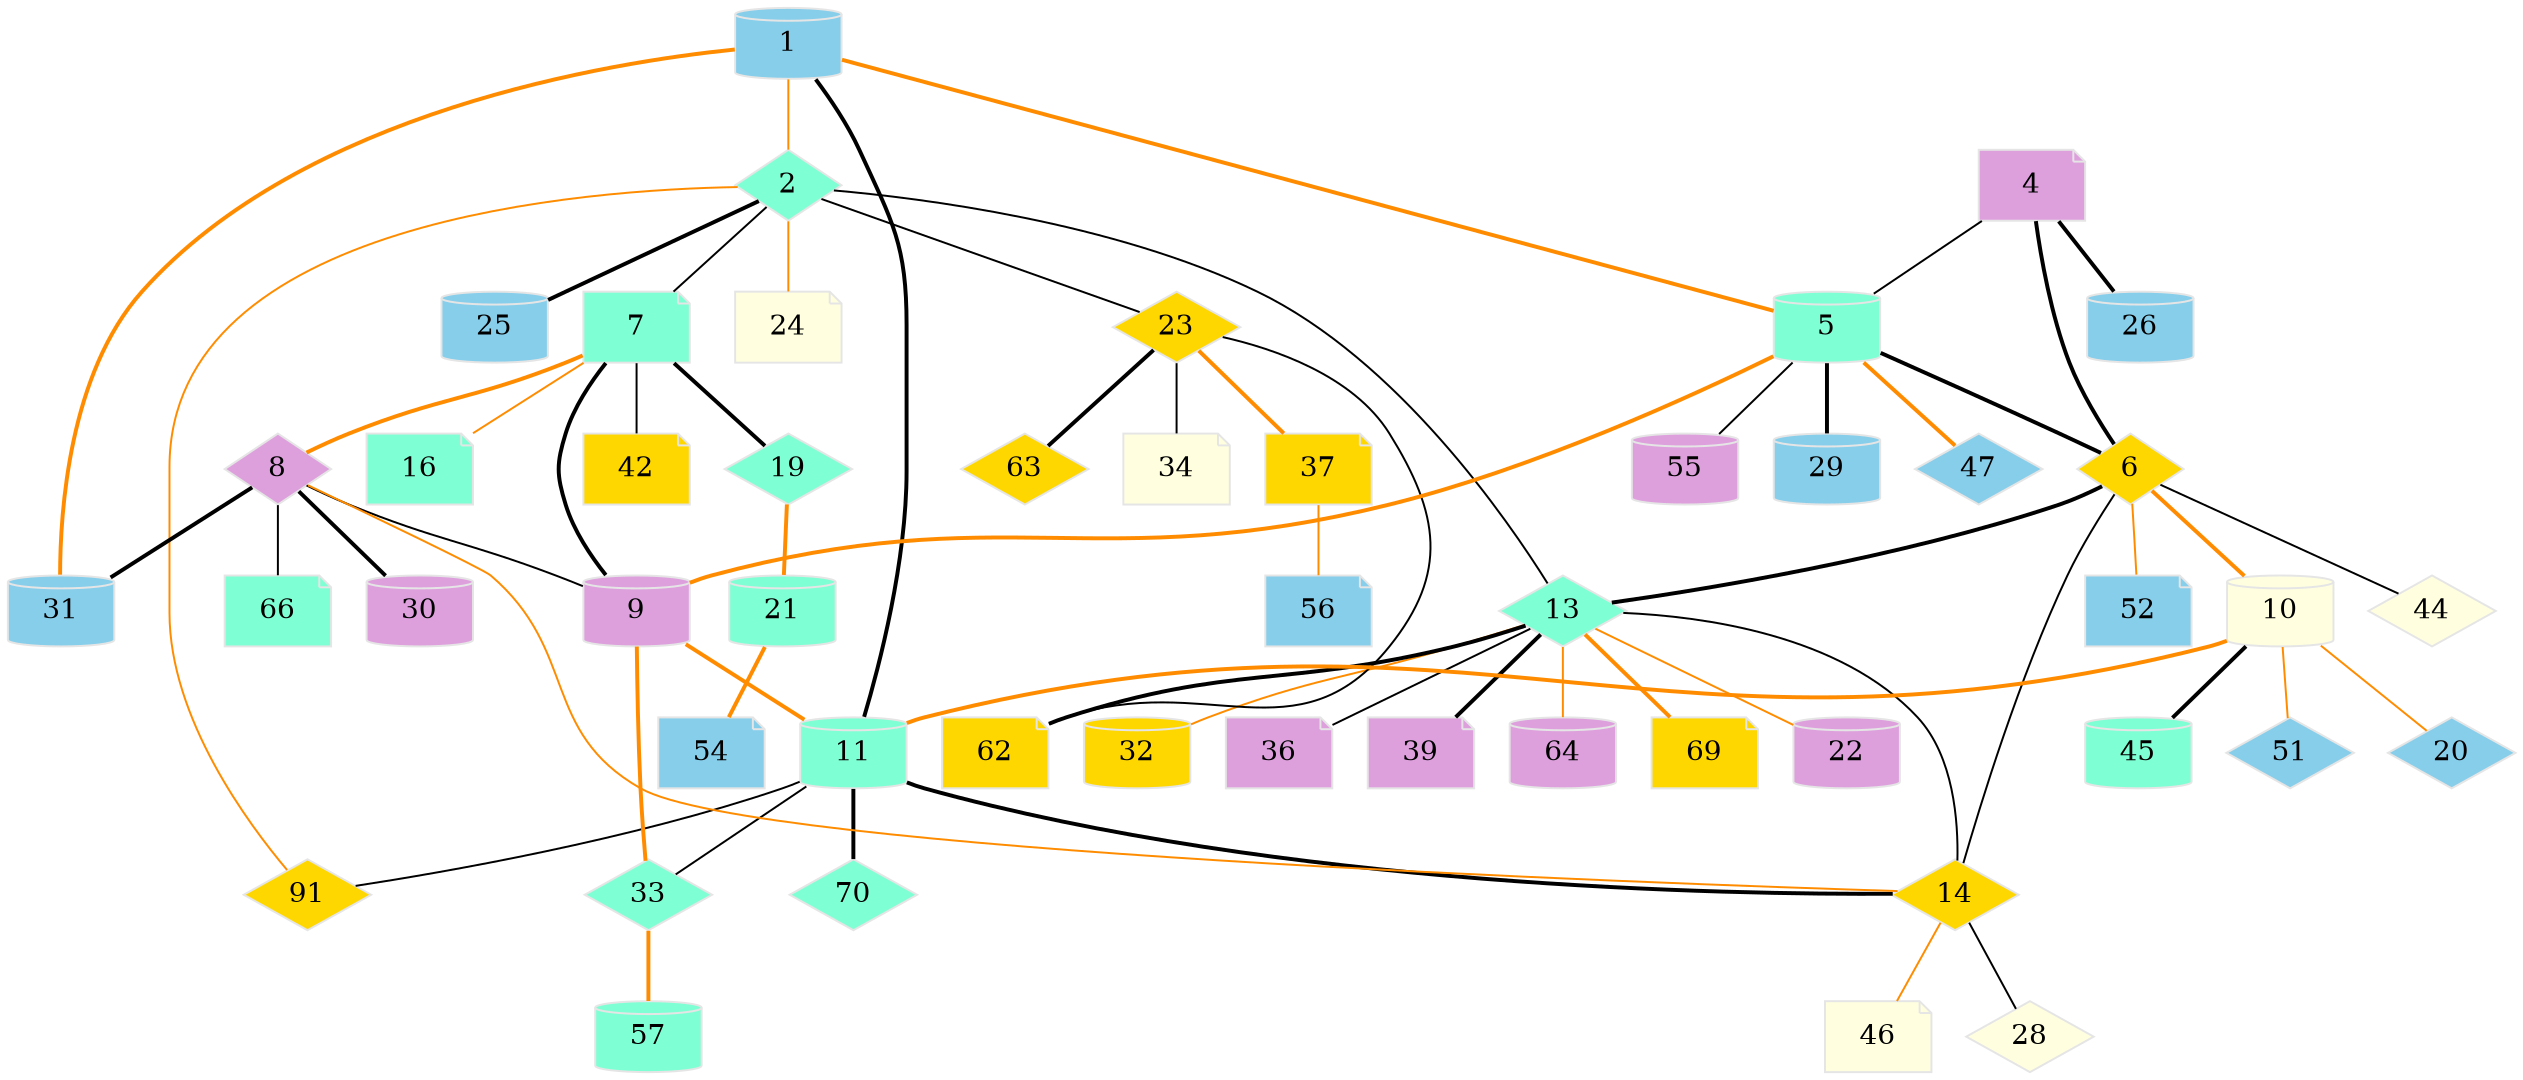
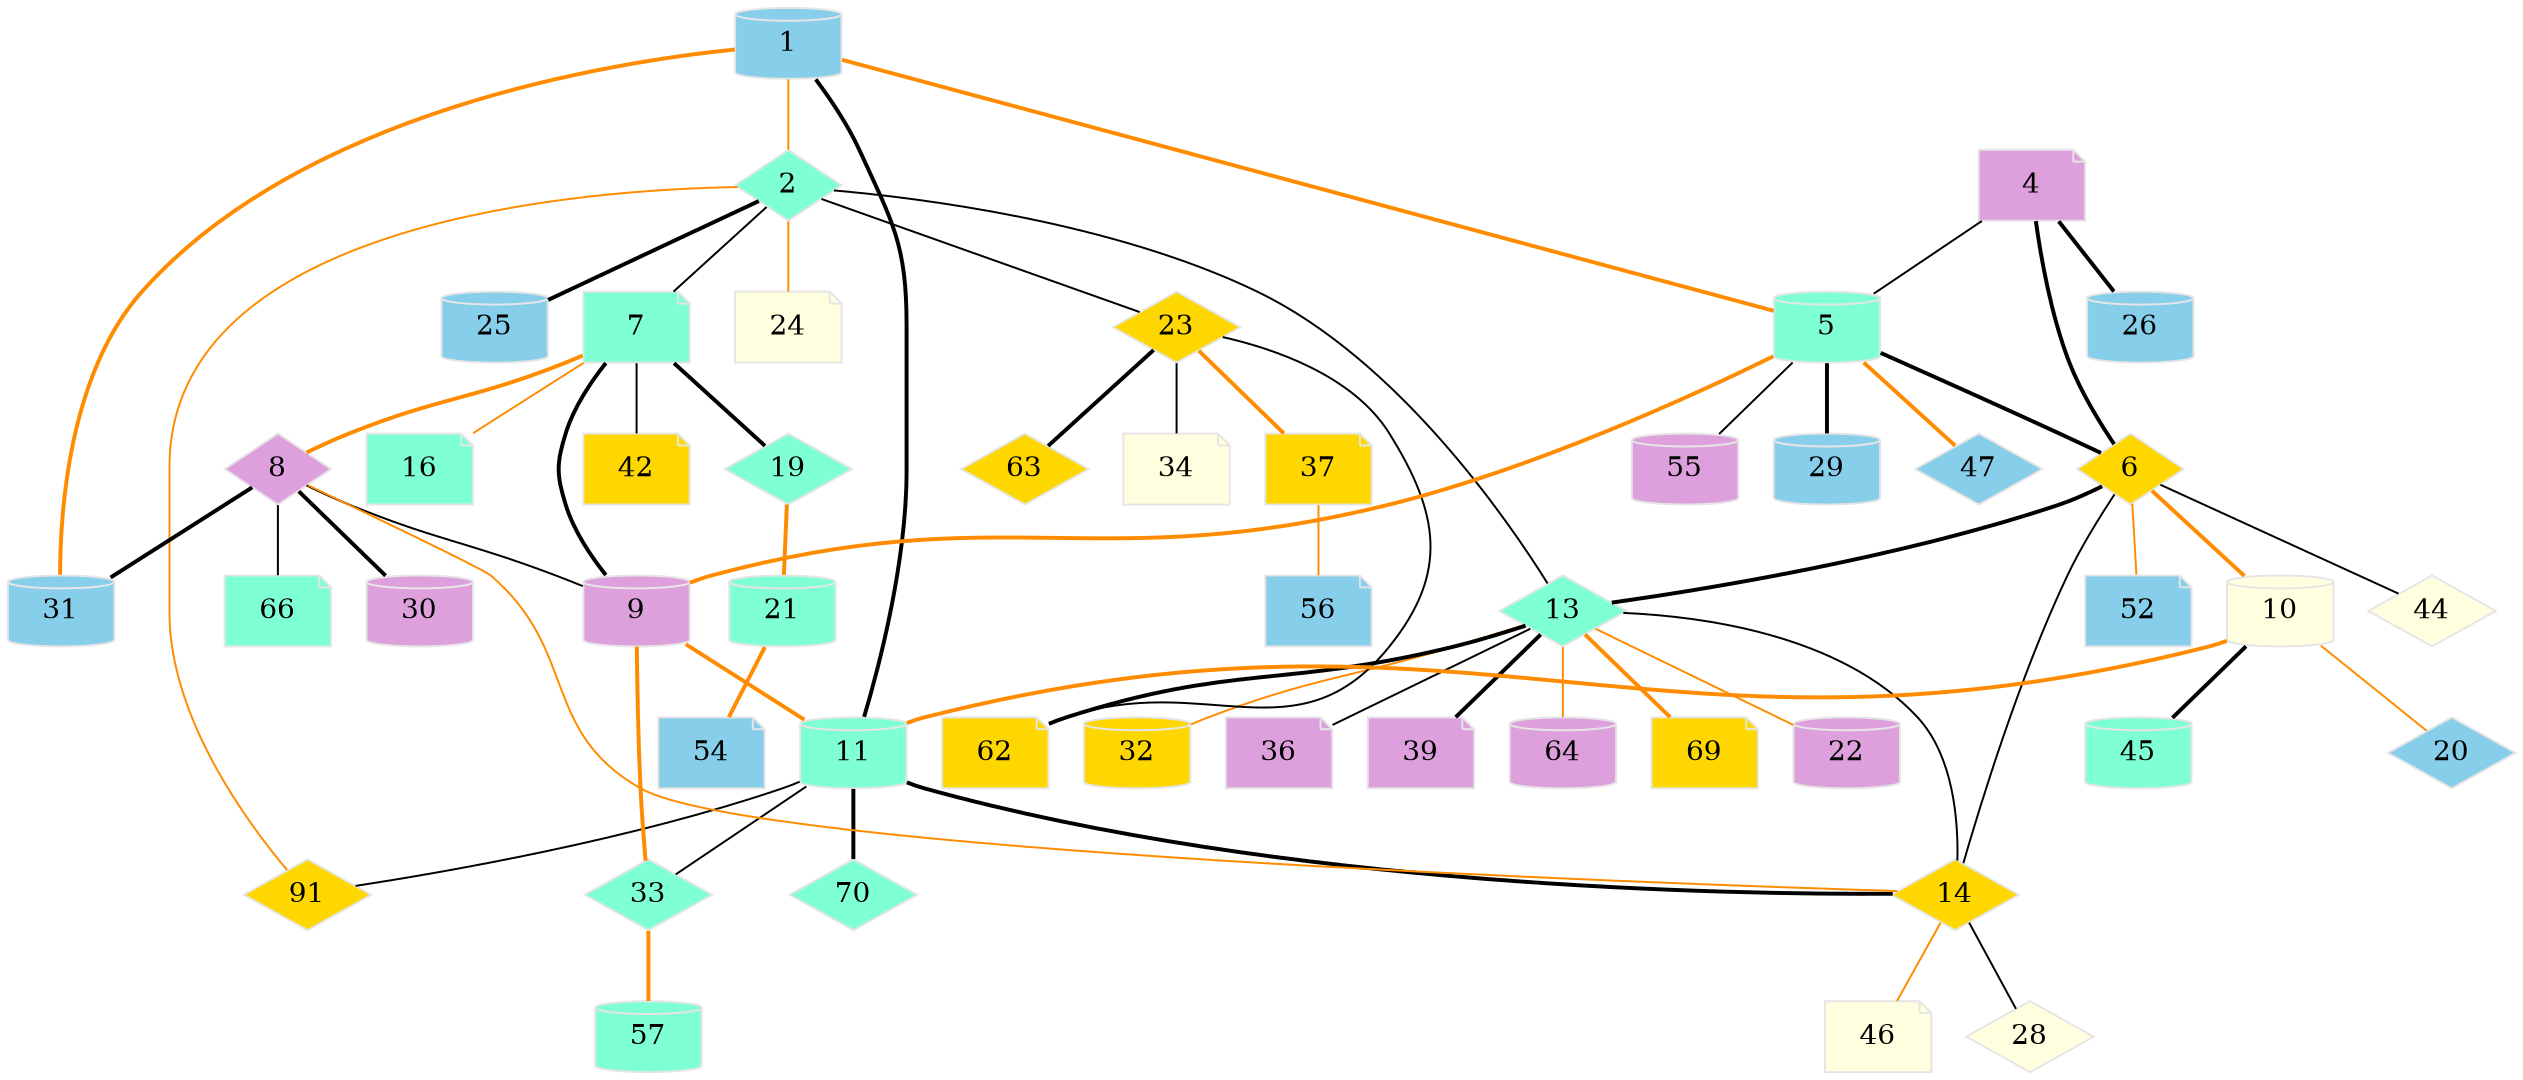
node "51": removed
